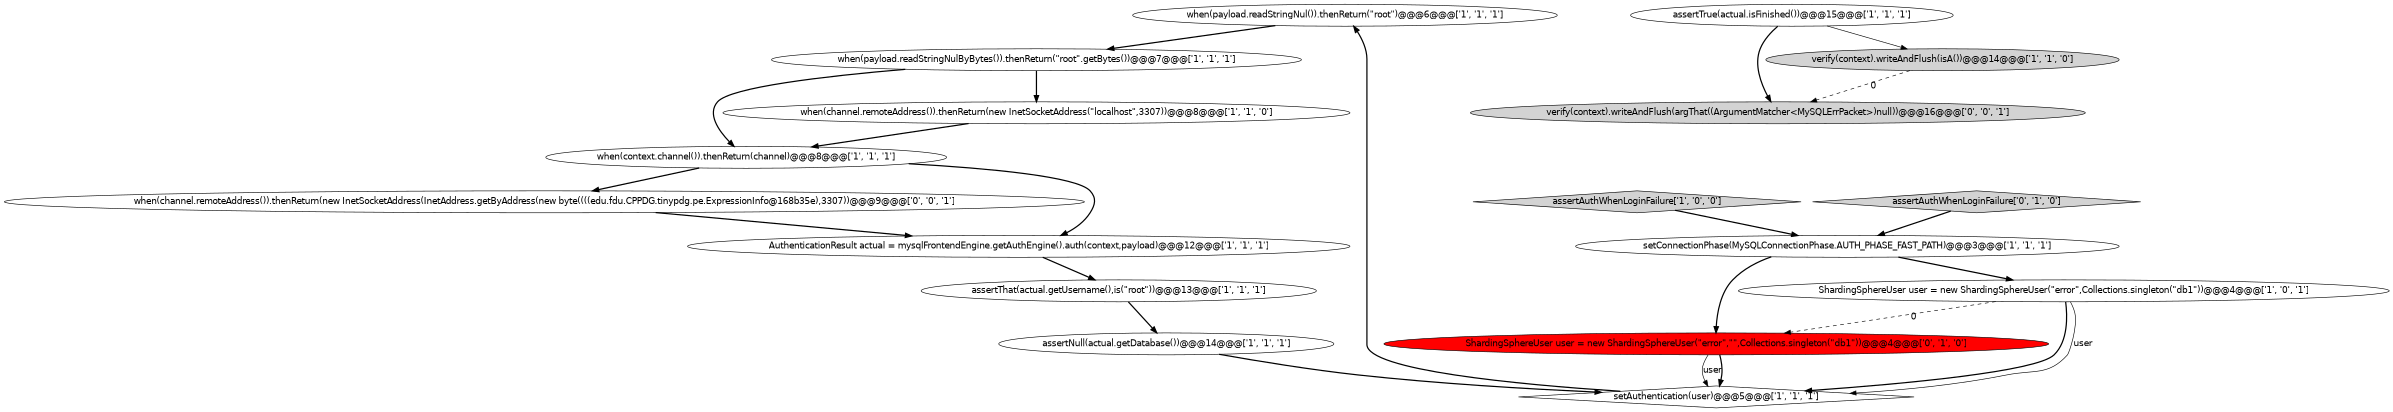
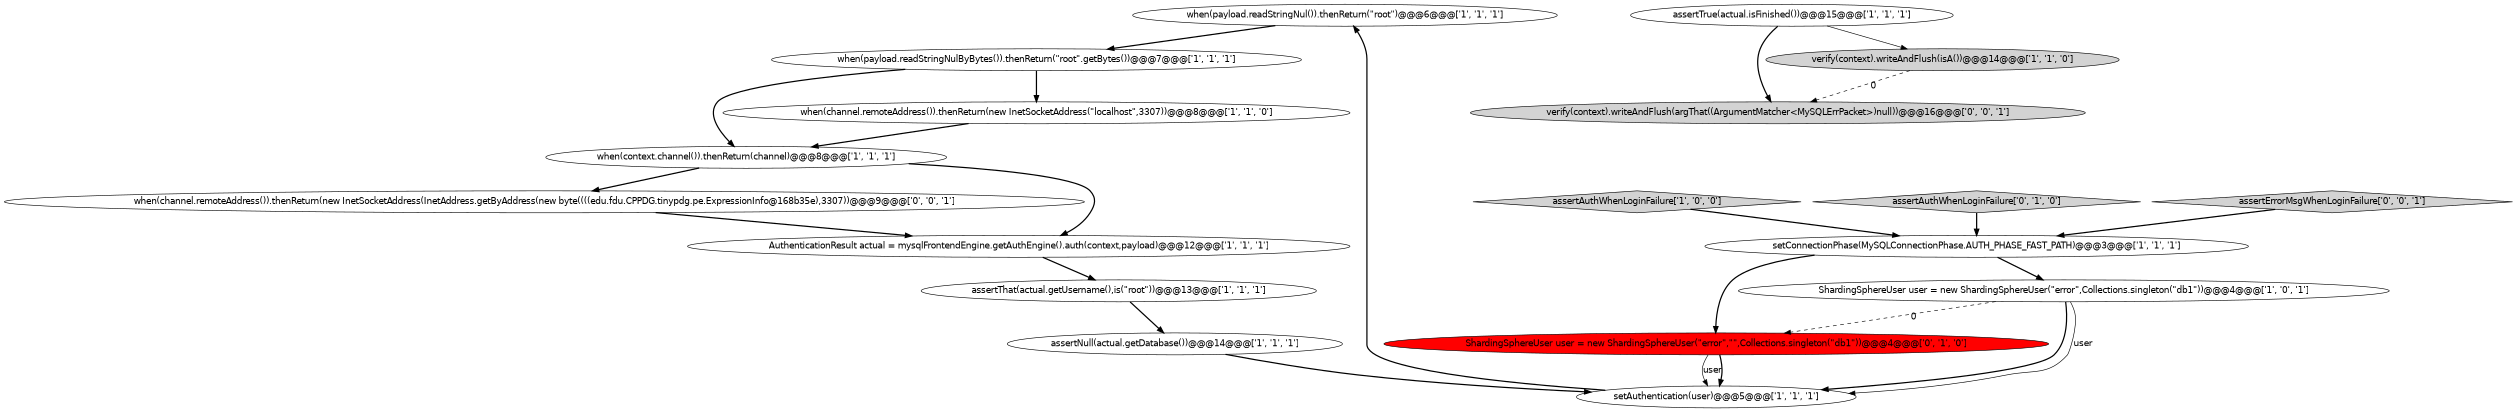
node "assertErrorMsgWhenLoginFailure['0', '0', '1']": added
node "setAuthentication(user)@@@5@@@['1', '1', '1']": shape diamond -> ellipse
